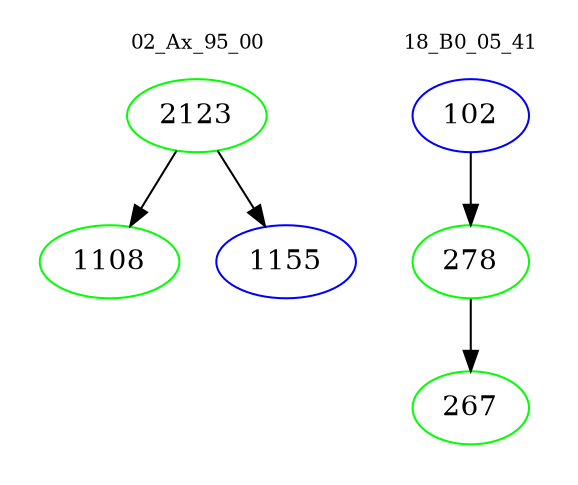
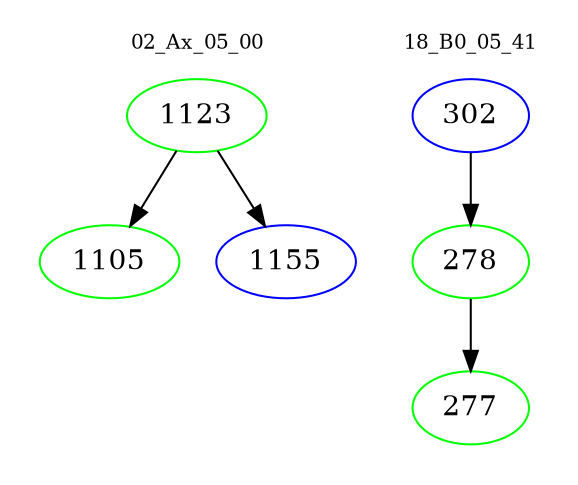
cluster "02_Ax_95_00": label "02_Ax_95_00" -> "02_Ax_05_00"
node "2123": label "2123" -> "1123"
node "102": label "102" -> "302"
node "1108": label "1108" -> "1105"
node "267": label "267" -> "277"
